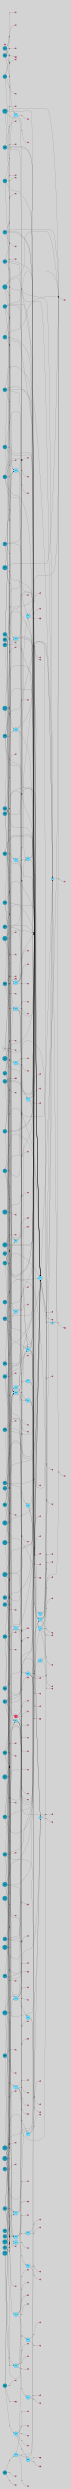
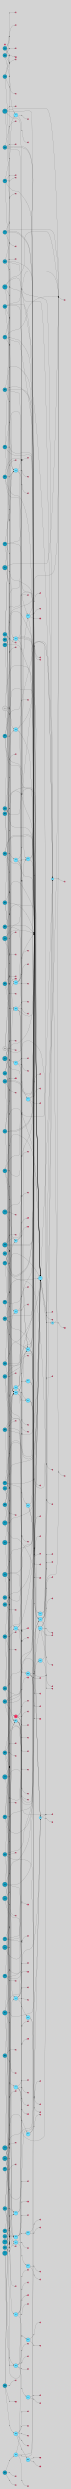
node "T1024": fillcolor #1199bb -> #cccccc
